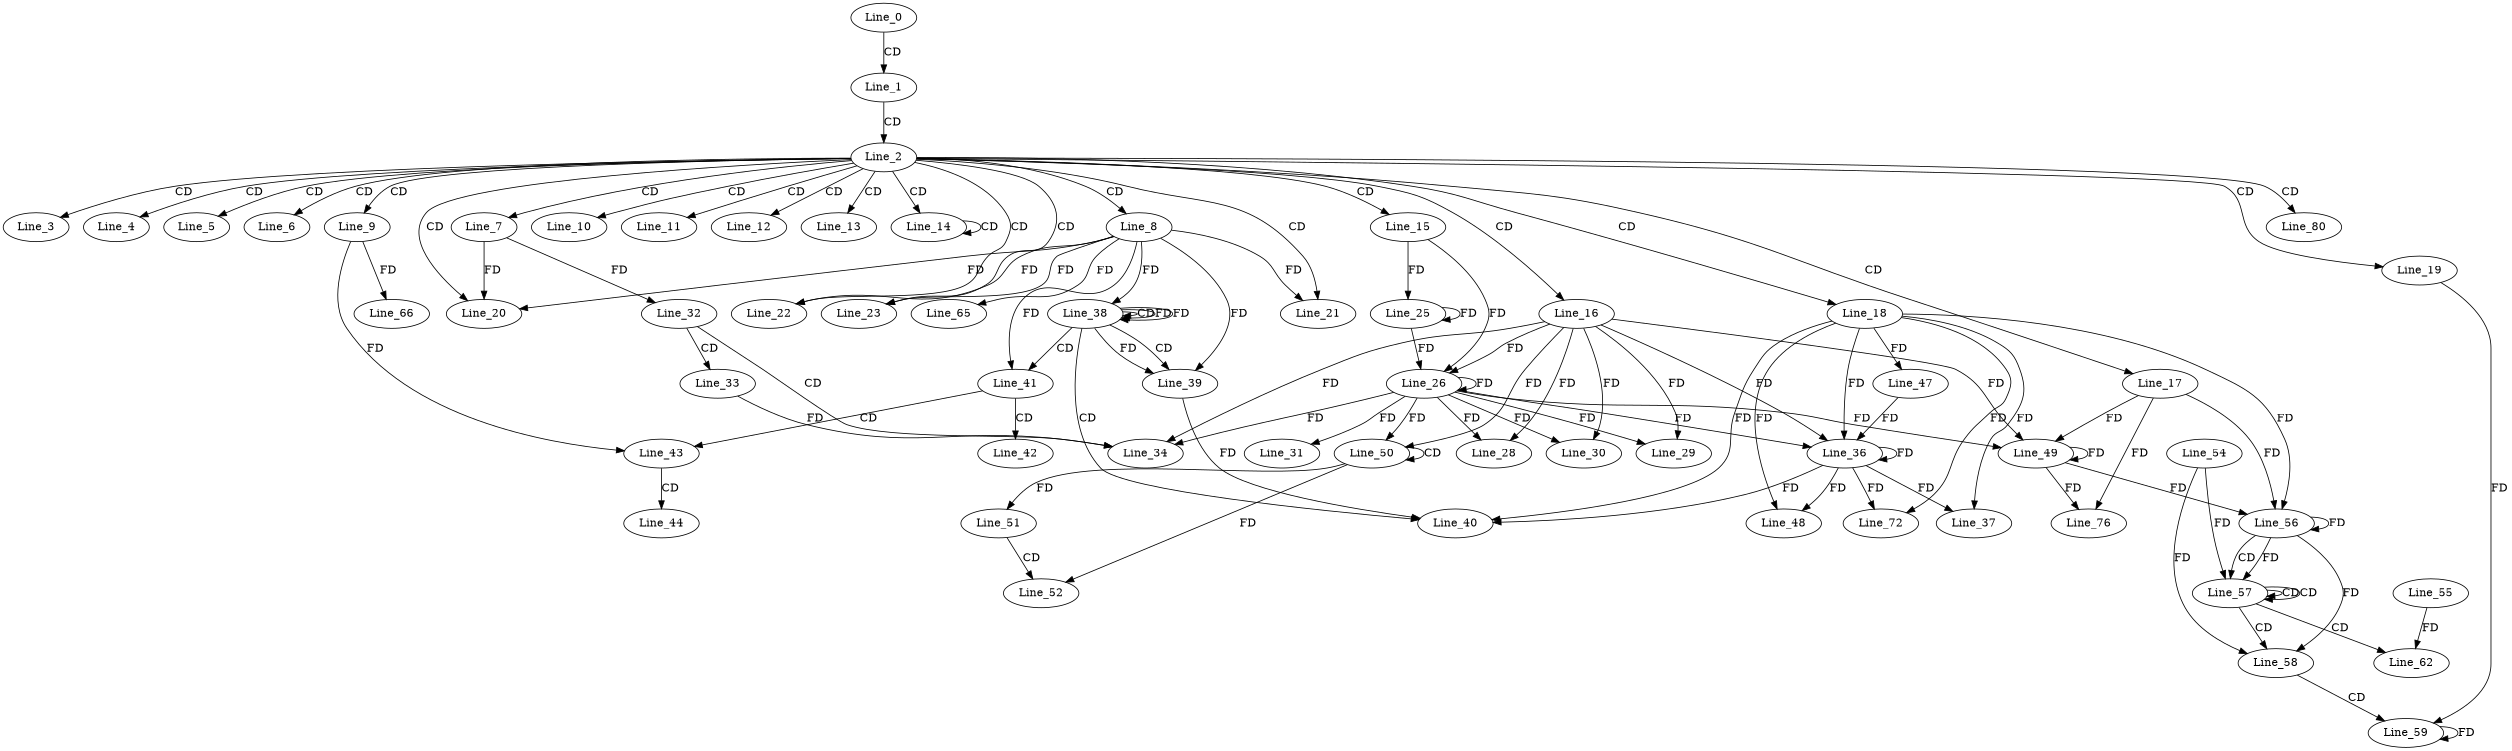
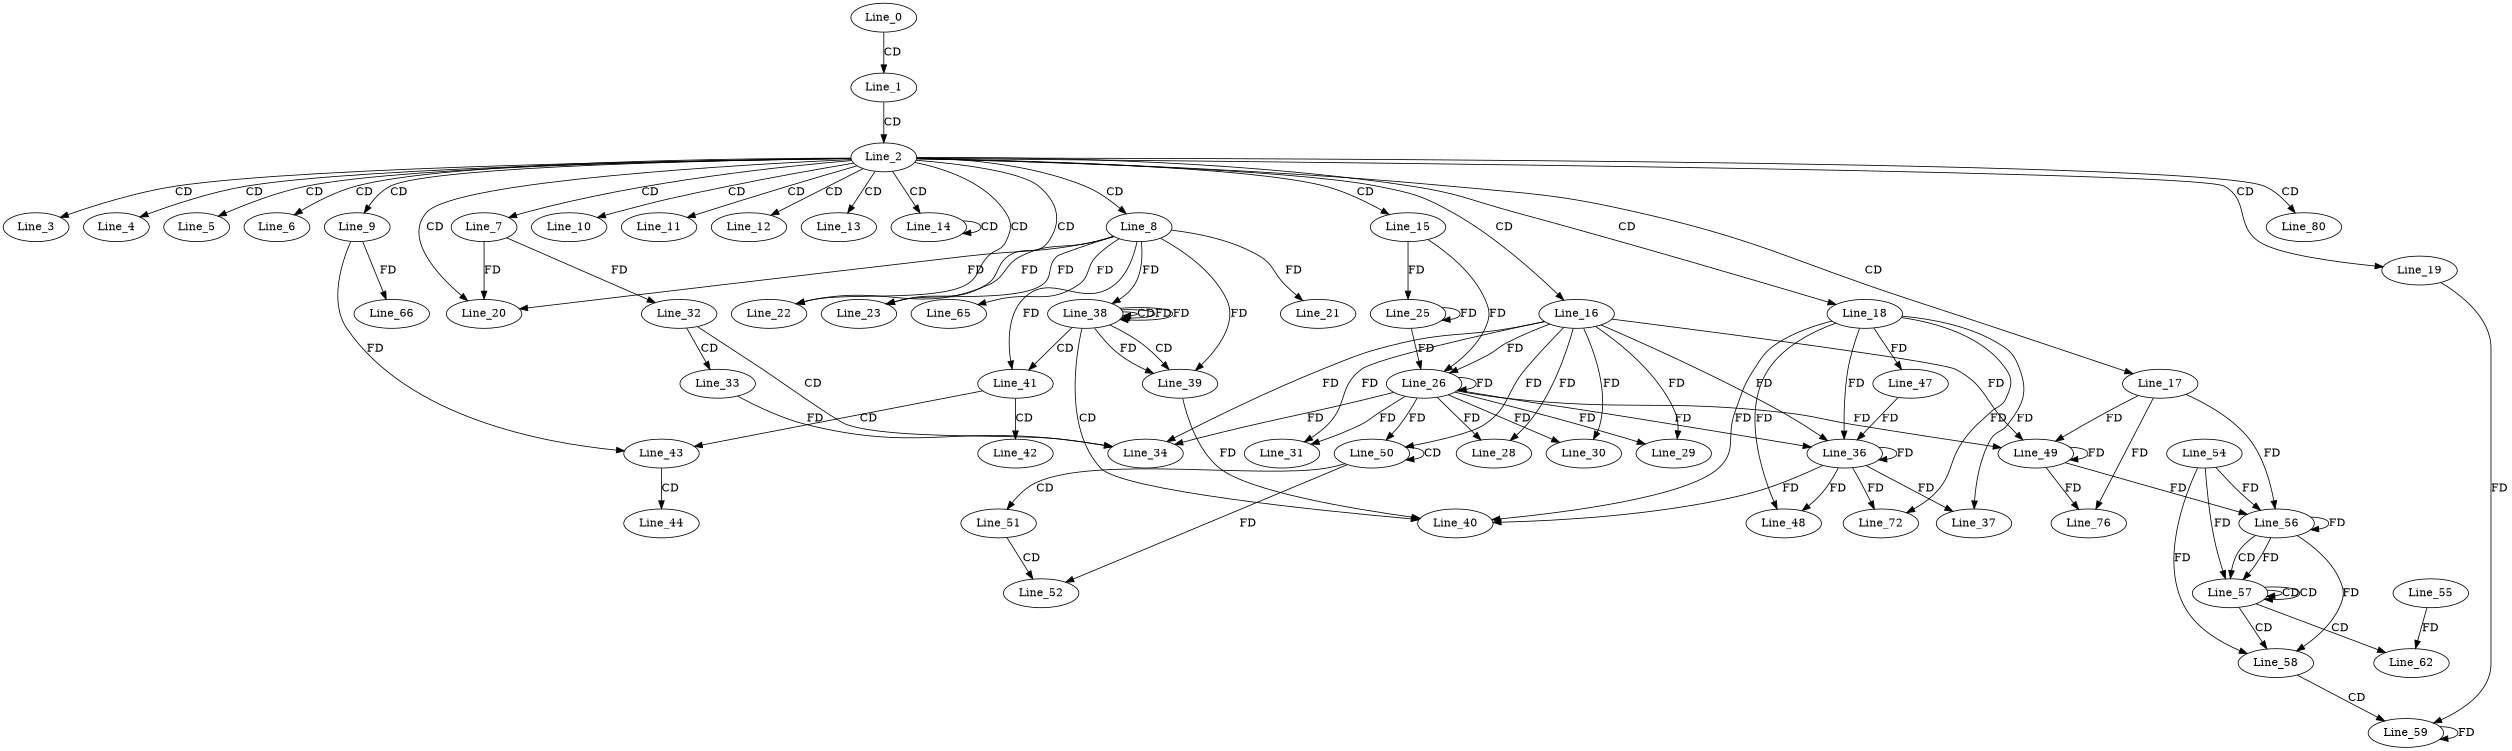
edge "Line_2" -> "Line_21": removed, label "CD"
edge "Line_18" -> "Line_56": now "Line_54" -> "Line_56"
edge "Line_16" -> "Line_31": added, label "FD"
edge "Line_50" -> "Line_51": label "FD" -> "CD"
